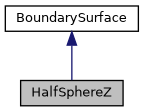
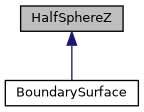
edge "HalfSphereZ" -> "BoundarySurface": reversed
